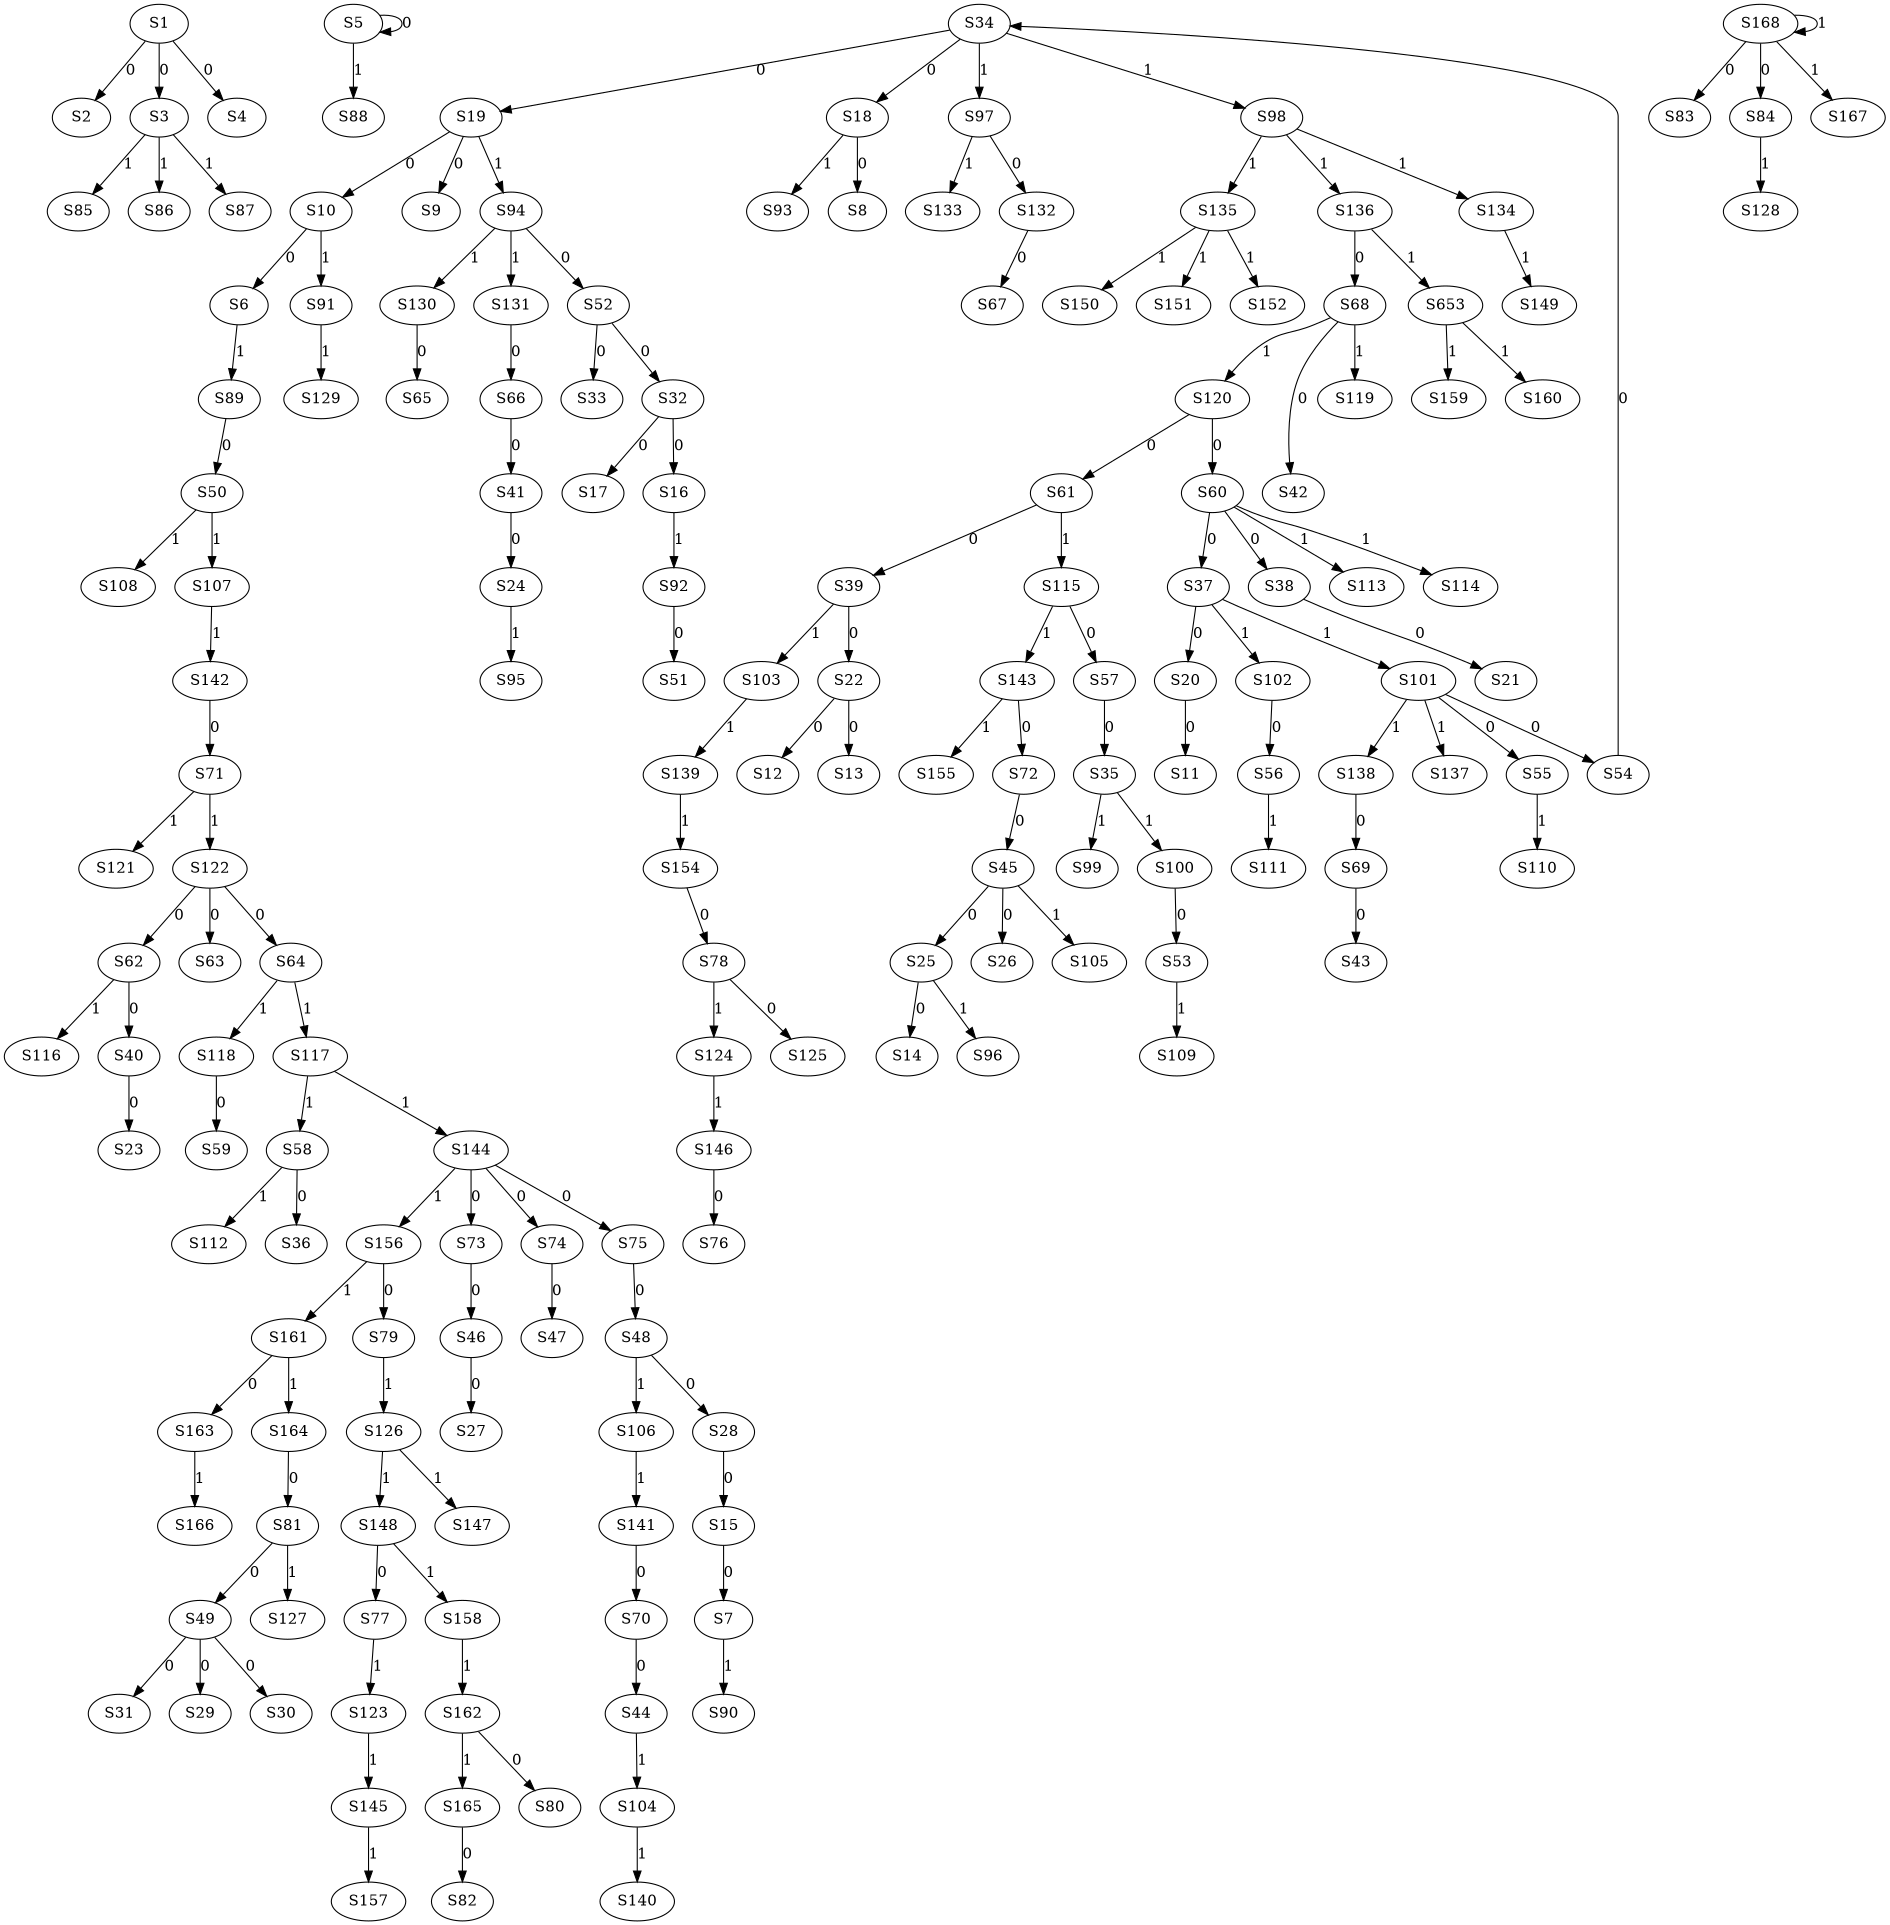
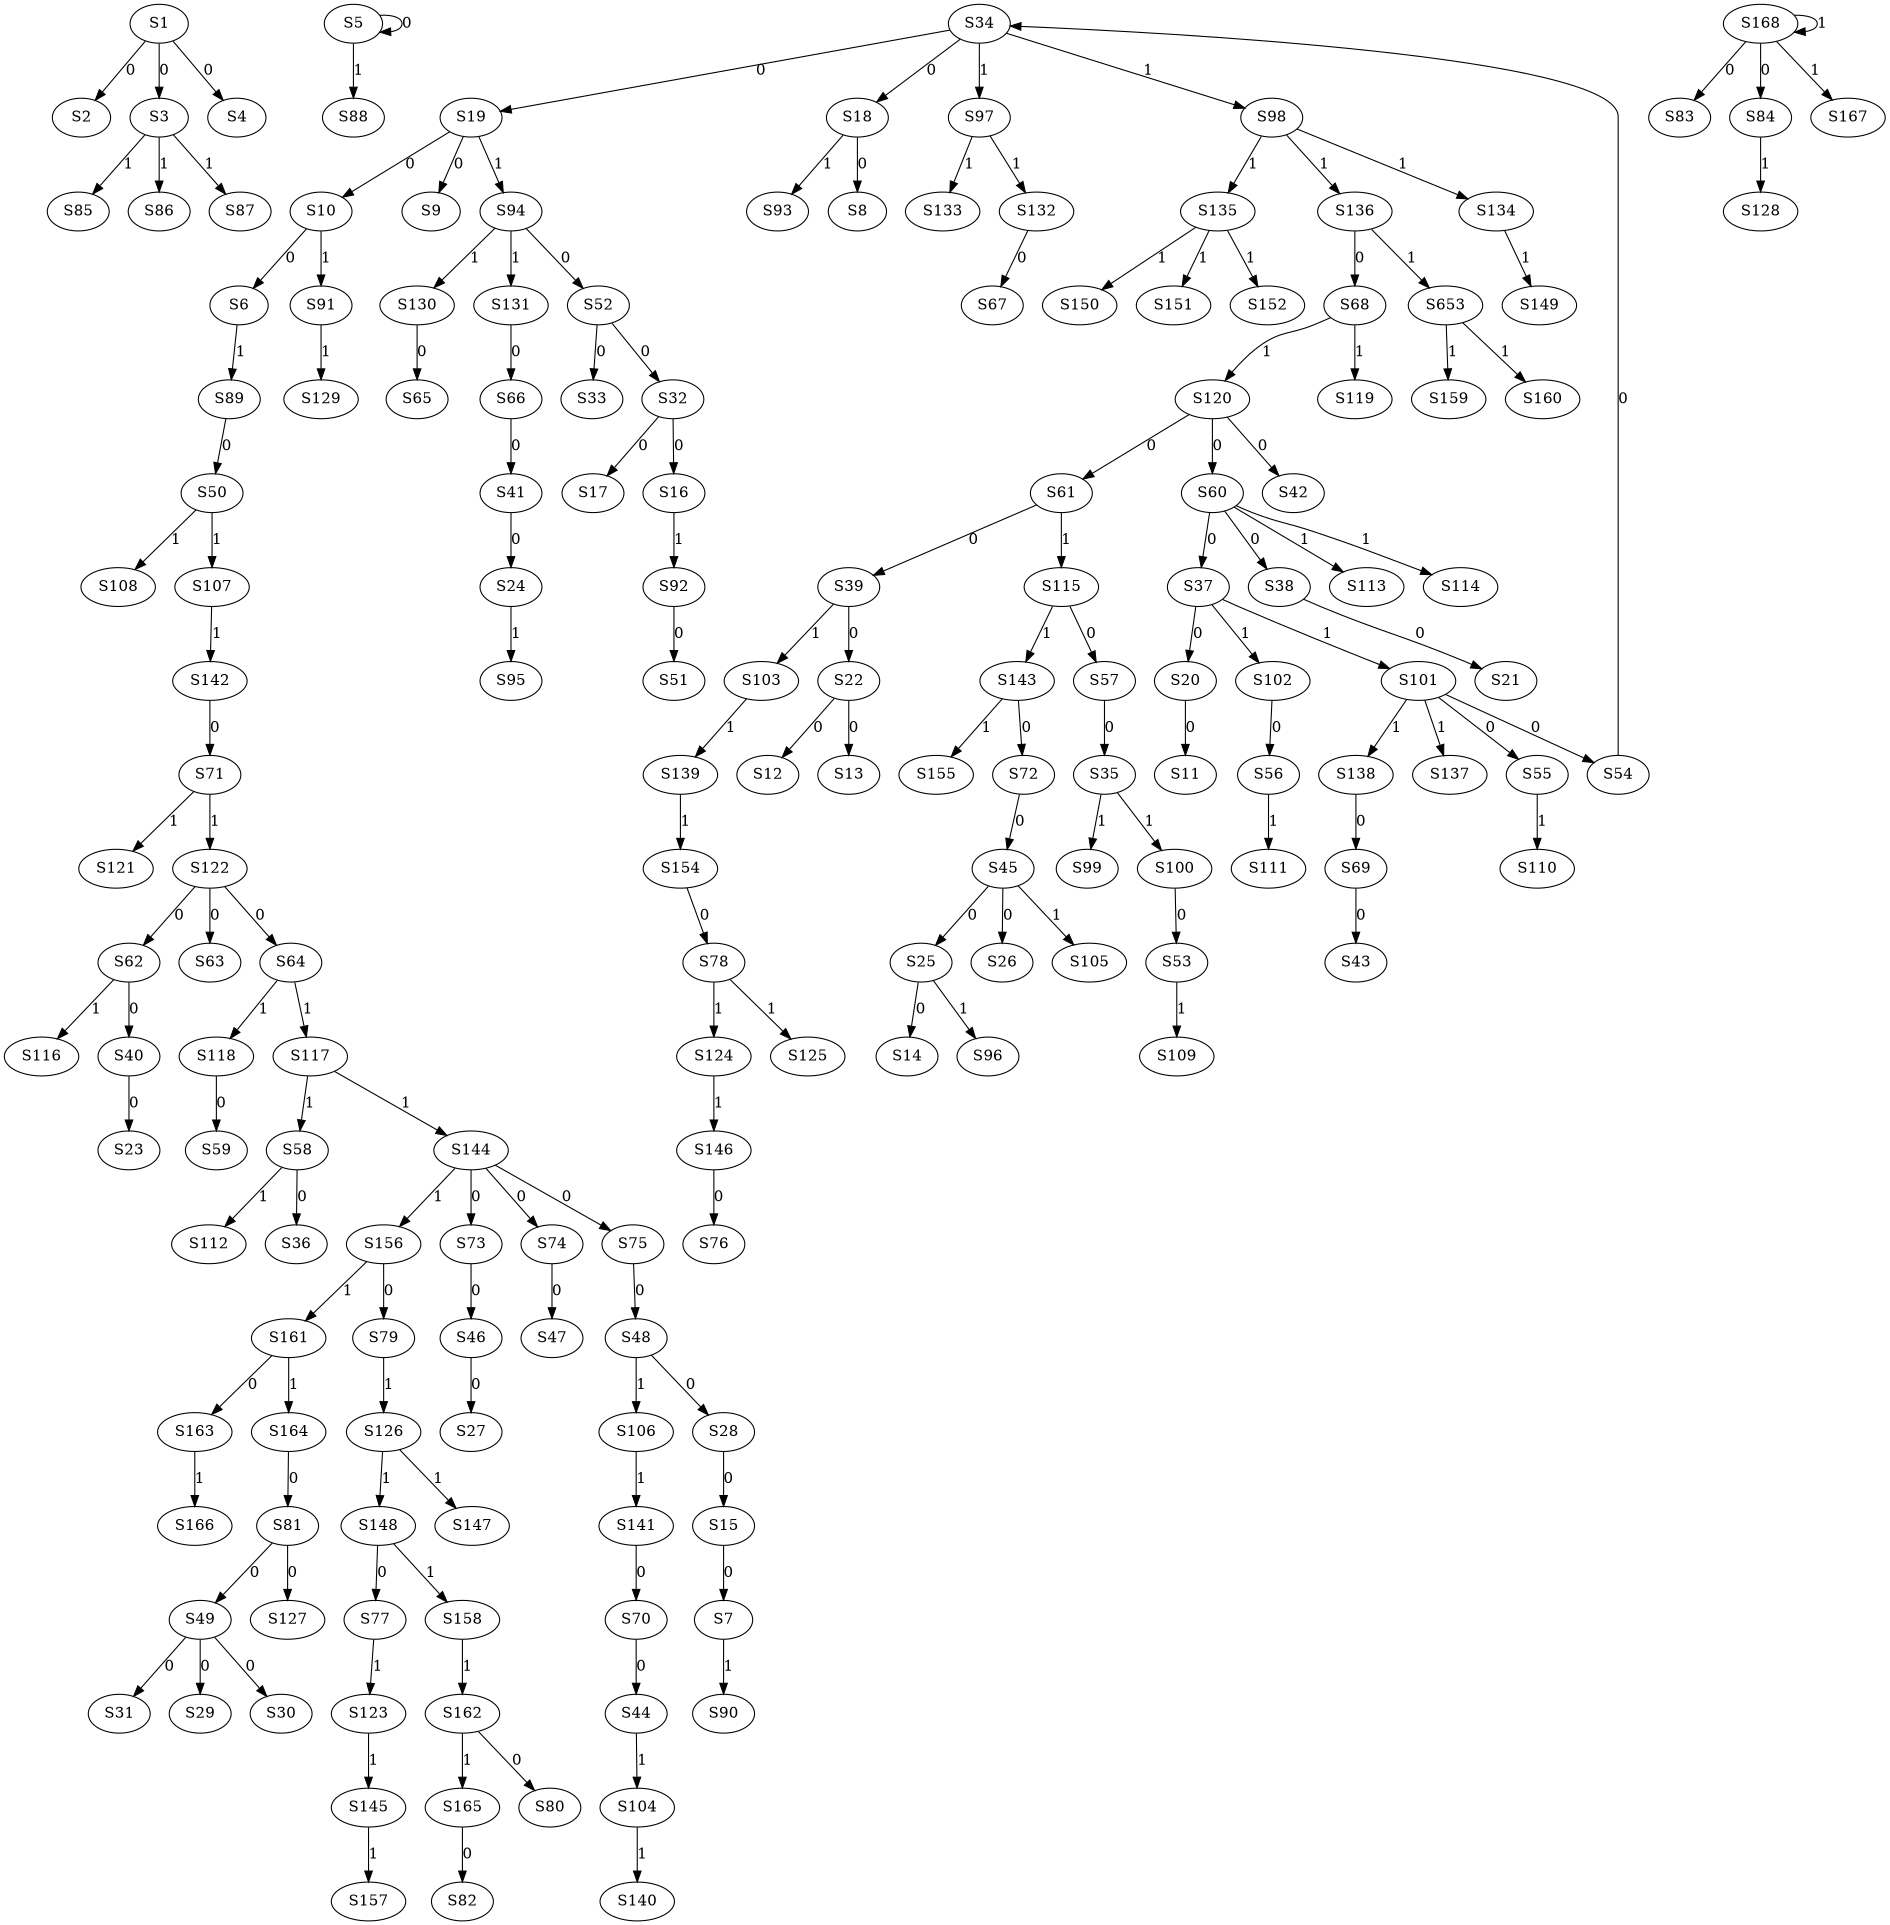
edge "S97" -> "S132": label "0" -> "1"
edge "S68" -> "S42": now "S120" -> "S42"
edge "S78" -> "S125": label "0" -> "1"
edge "S81" -> "S127": label "1" -> "0"
